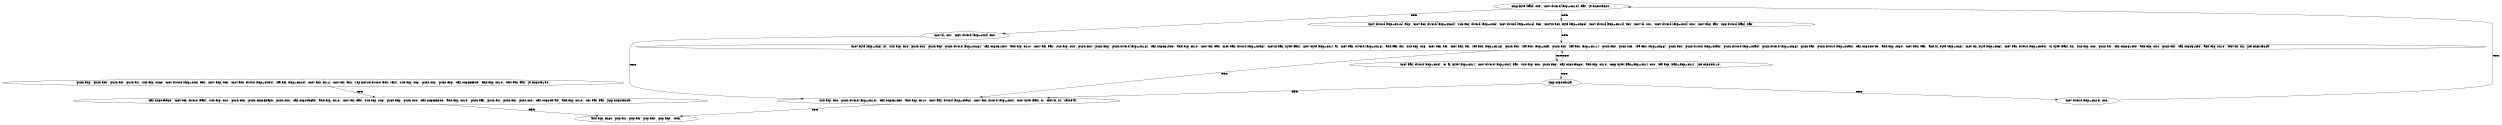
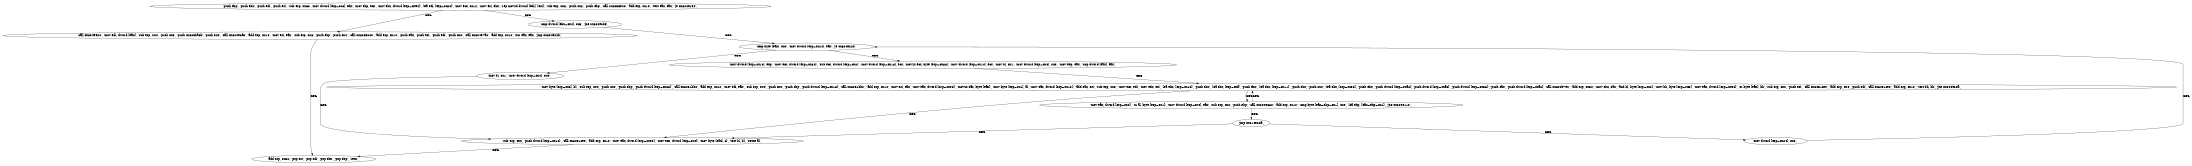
node "'cmp dword [ebx+0x4], 0x3', 'jne 0x804e0d5',": added
node "'jmp 0x804e22a',": label "'jmp 0x804e22a'," -> "'jmp 0x814e22a',"
